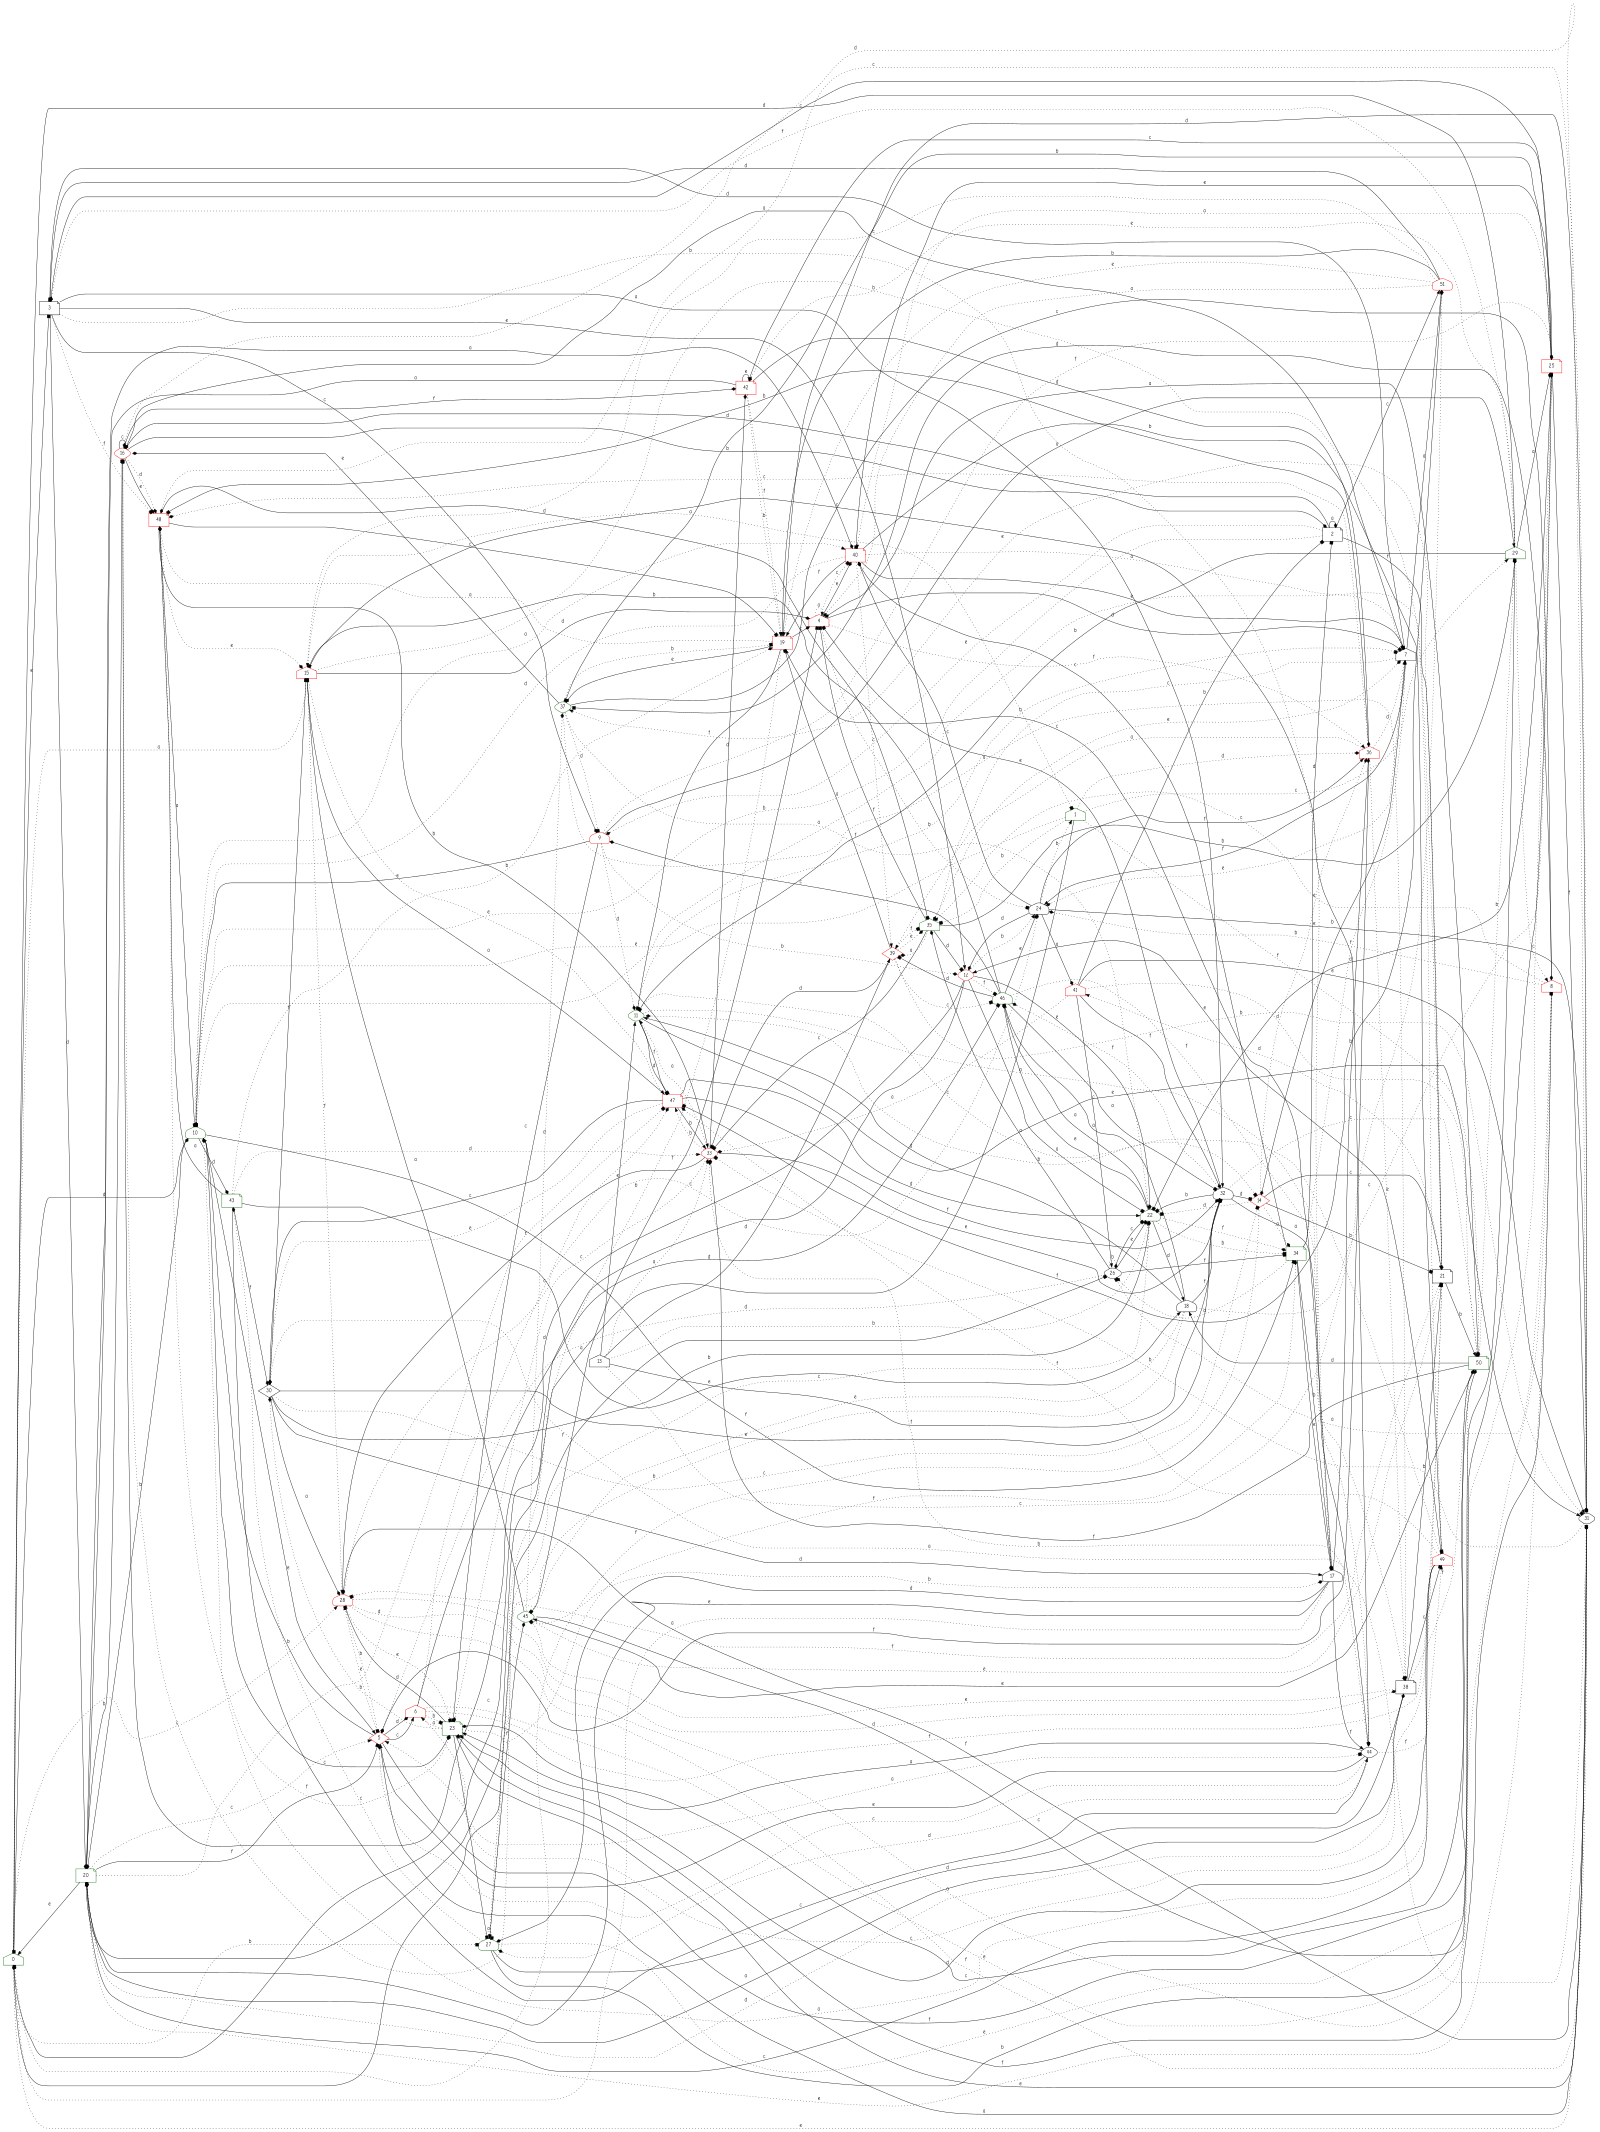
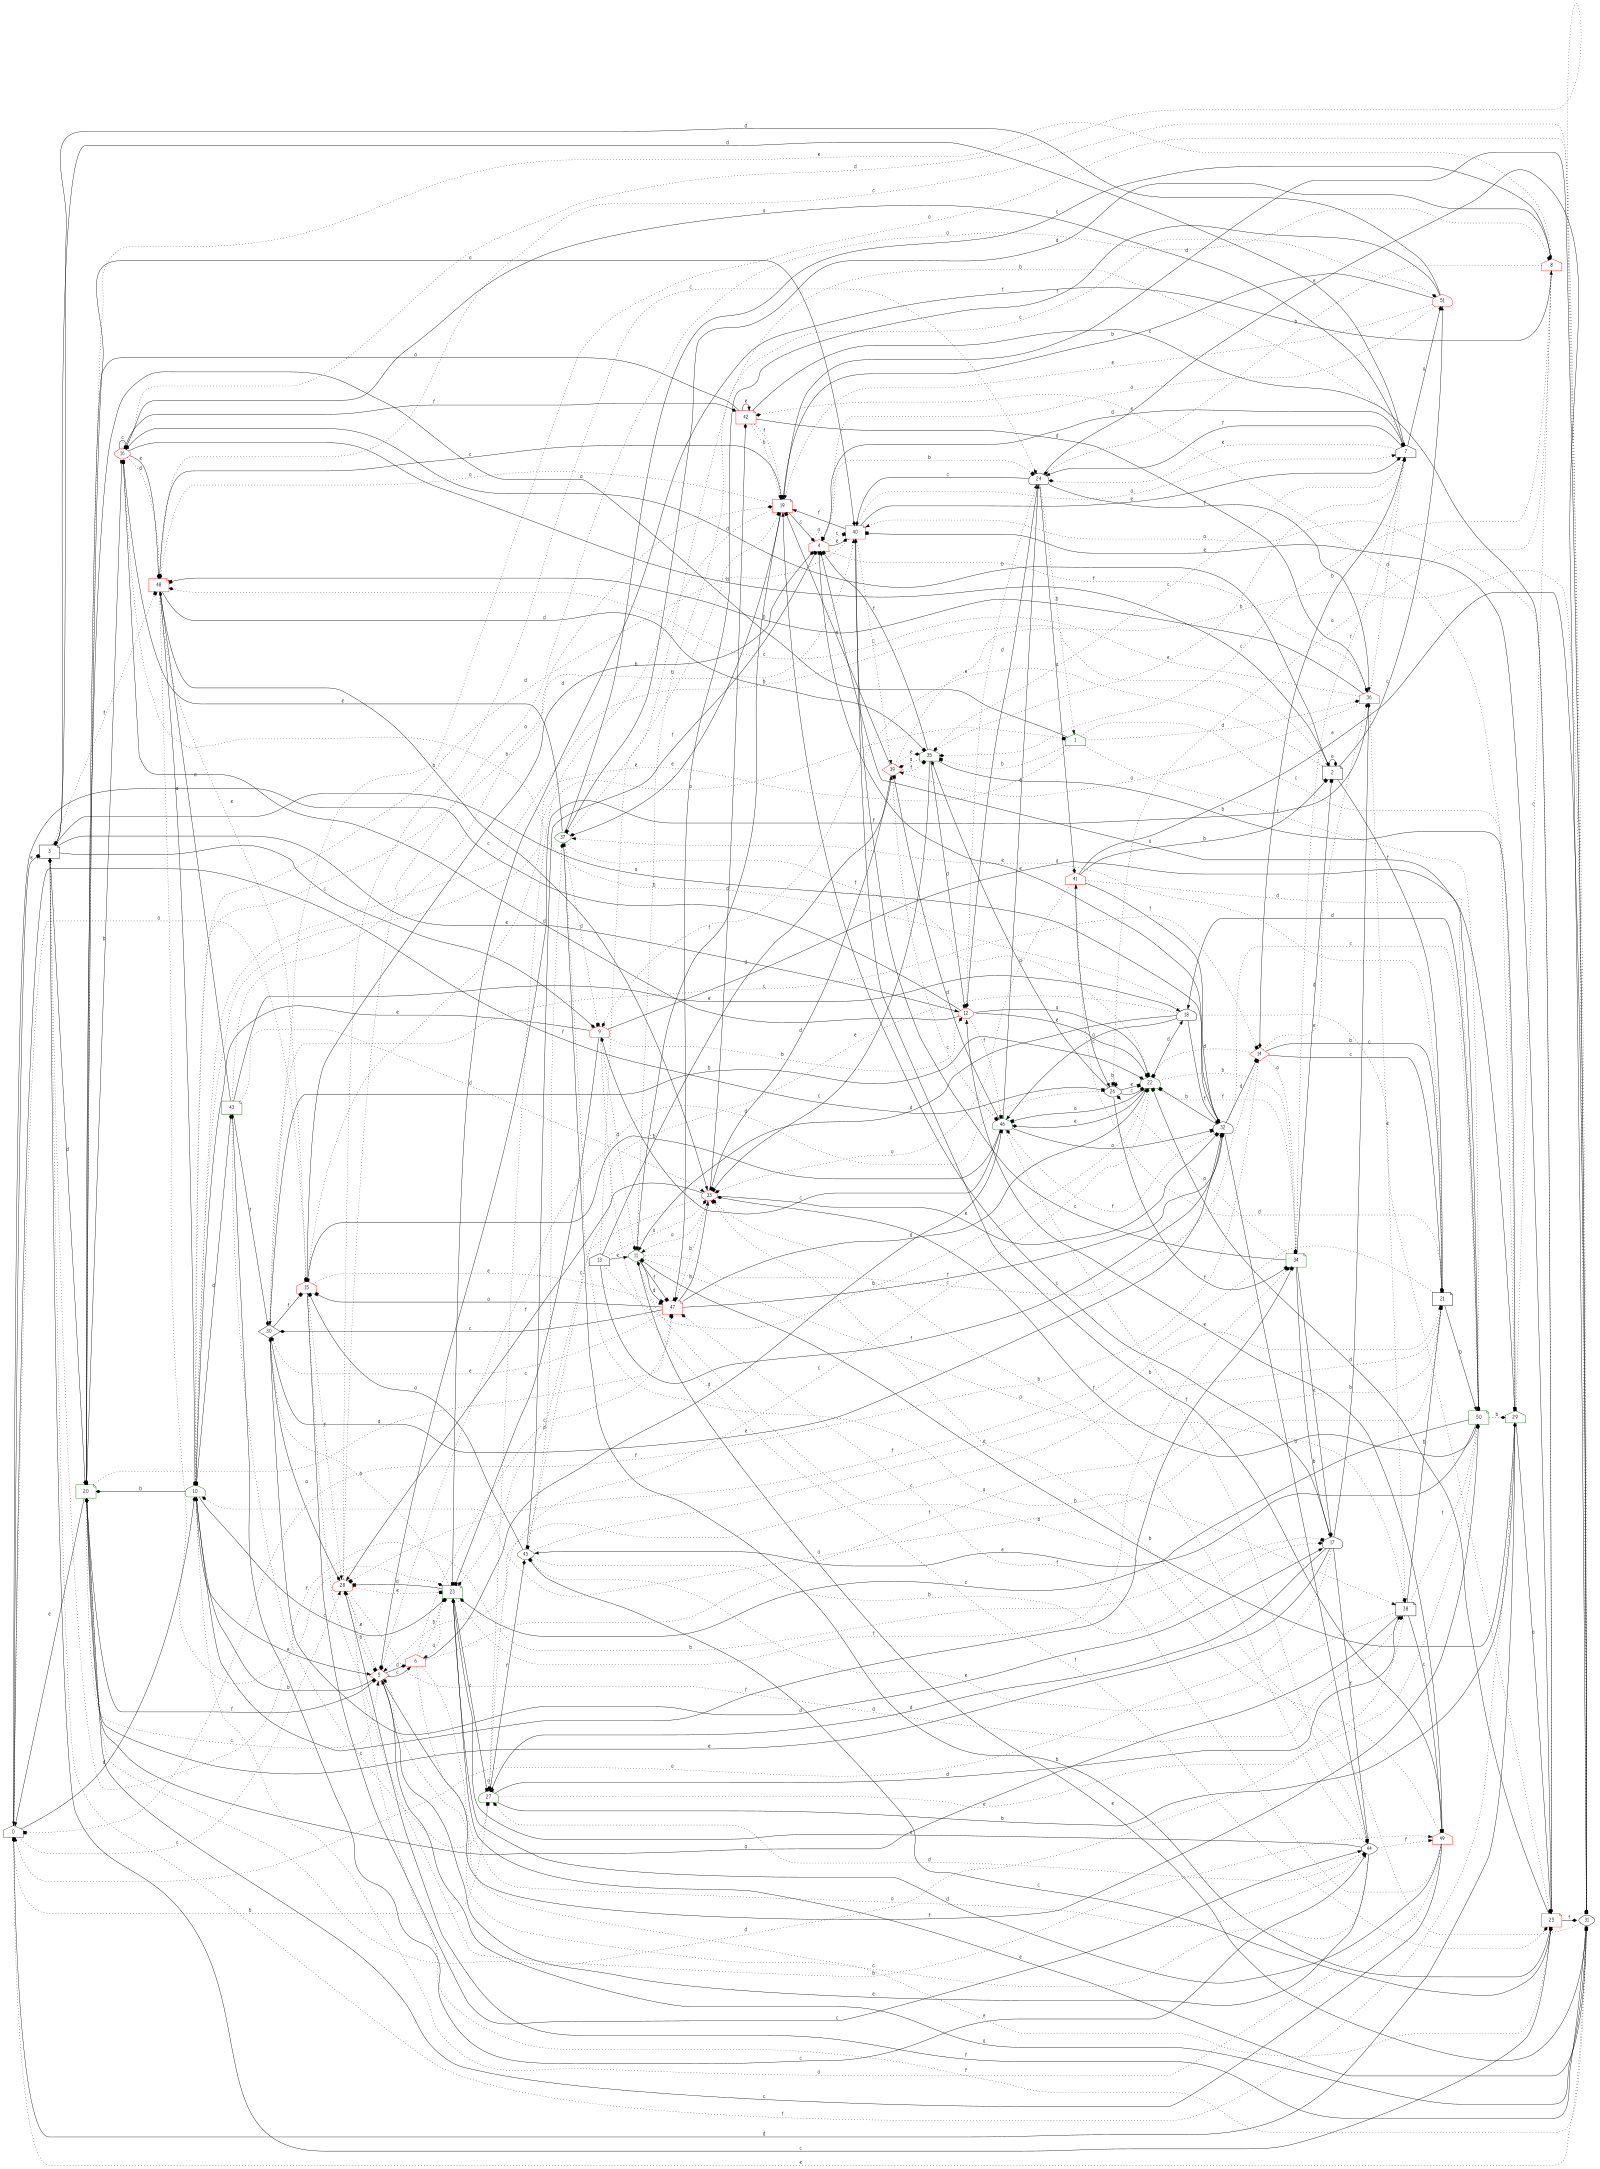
edge "51" -> "15": removed, label "c"
